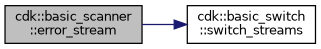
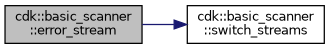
node "cdk::basic_switch ::switch_streams": label "cdk::basic_switch ::switch_streams" -> "cdk::basic_scanner ::switch_streams"
